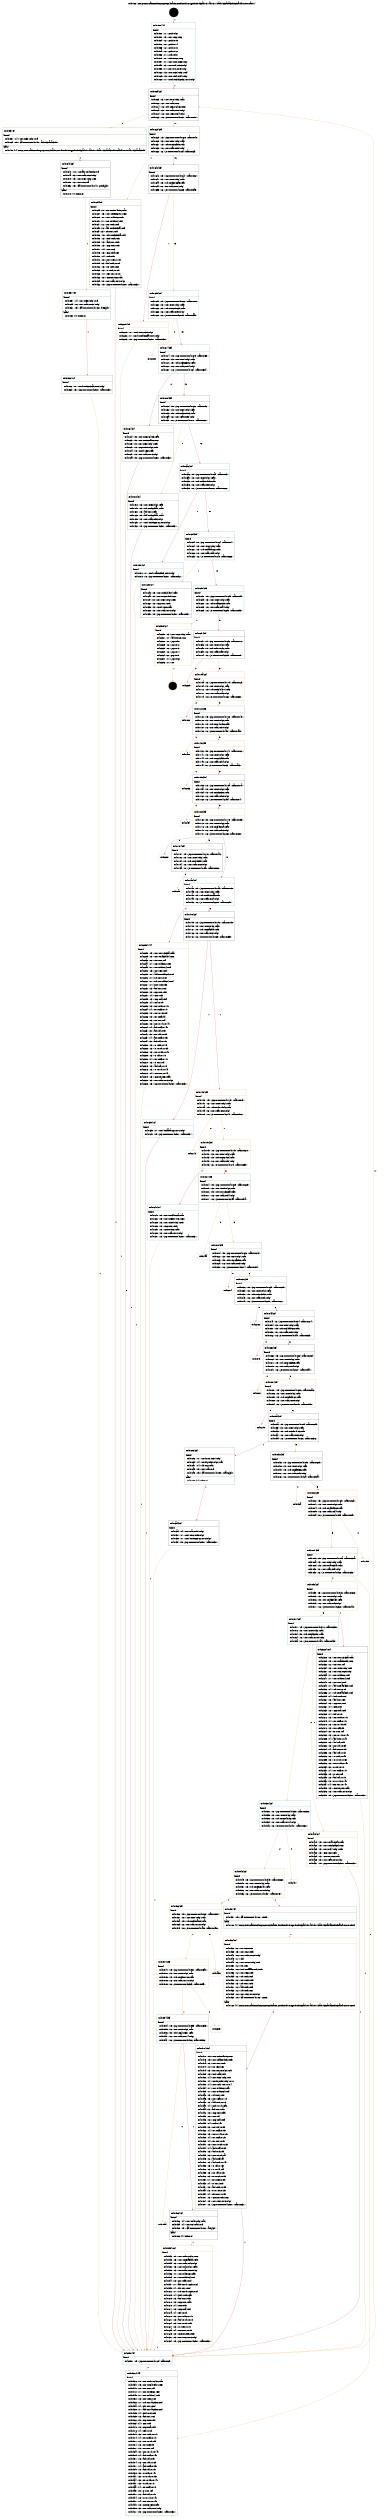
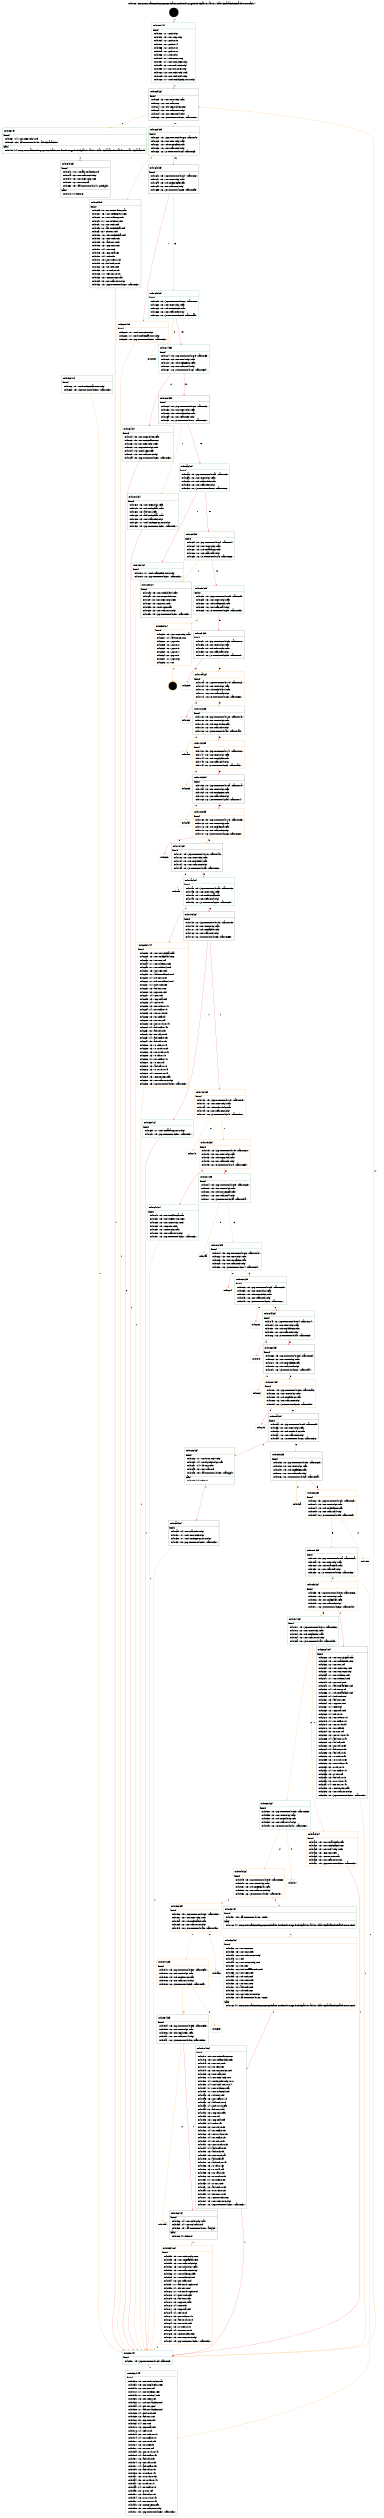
node "0x401e57 [15]": removed
edge "0x40176e [25]" -> "0x4017a0 [25]": now "0x401787 [25]" -> "0x4017a0 [25]"
edge "0x402501 [5]" -> "0x401b36 [144]": reversed
